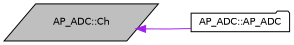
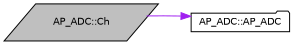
edge "AP_ADC::AP_ADC" -> "AP_ADC::Ch": reversed
